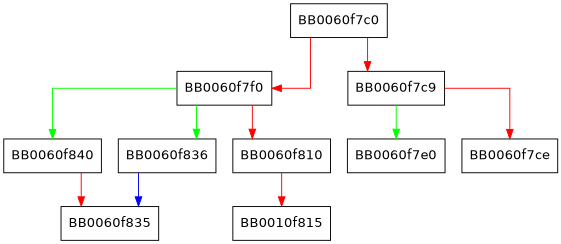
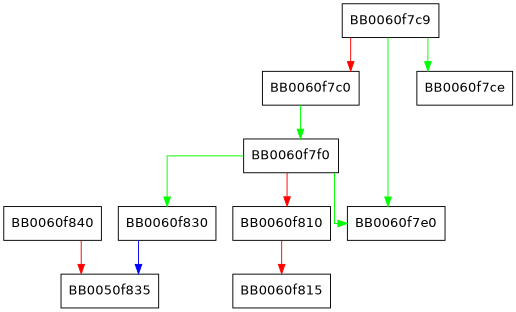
edge "BB0060f7c0" -> "BB0060f7c9": reversed
edge "BB0060f7c0" -> "BB0060f7f0": color red -> green
edge "BB0060f7f0" -> "BB0060f840": now "BB0060f7f0" -> "BB0060f7e0"
edge "BB0060f7c9" -> "BB0060f7ce": color red -> green
node "BB0060f836": label "BB0060f836" -> "BB0060f830"
node "BB0060f835": label "BB0060f835" -> "BB0050f835"
node "BB0010f815": label "BB0010f815" -> "BB0060f815"
